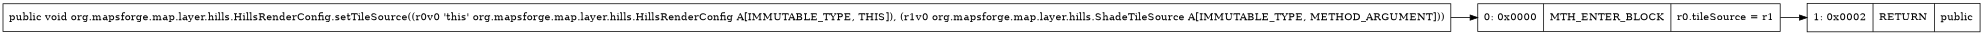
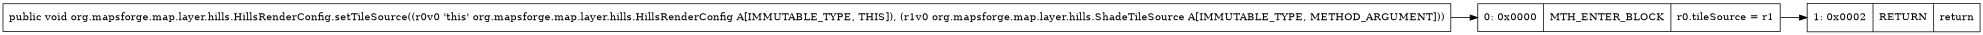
node "1: 0x0002": text "public" -> "return"
